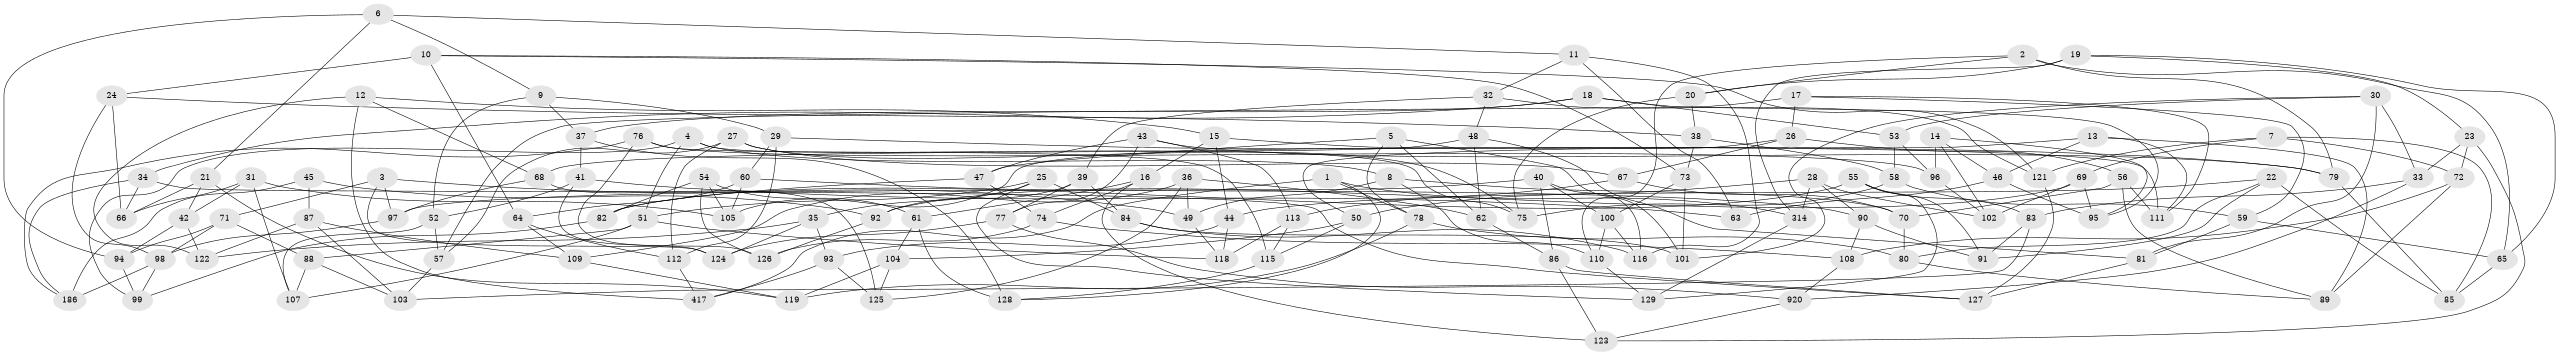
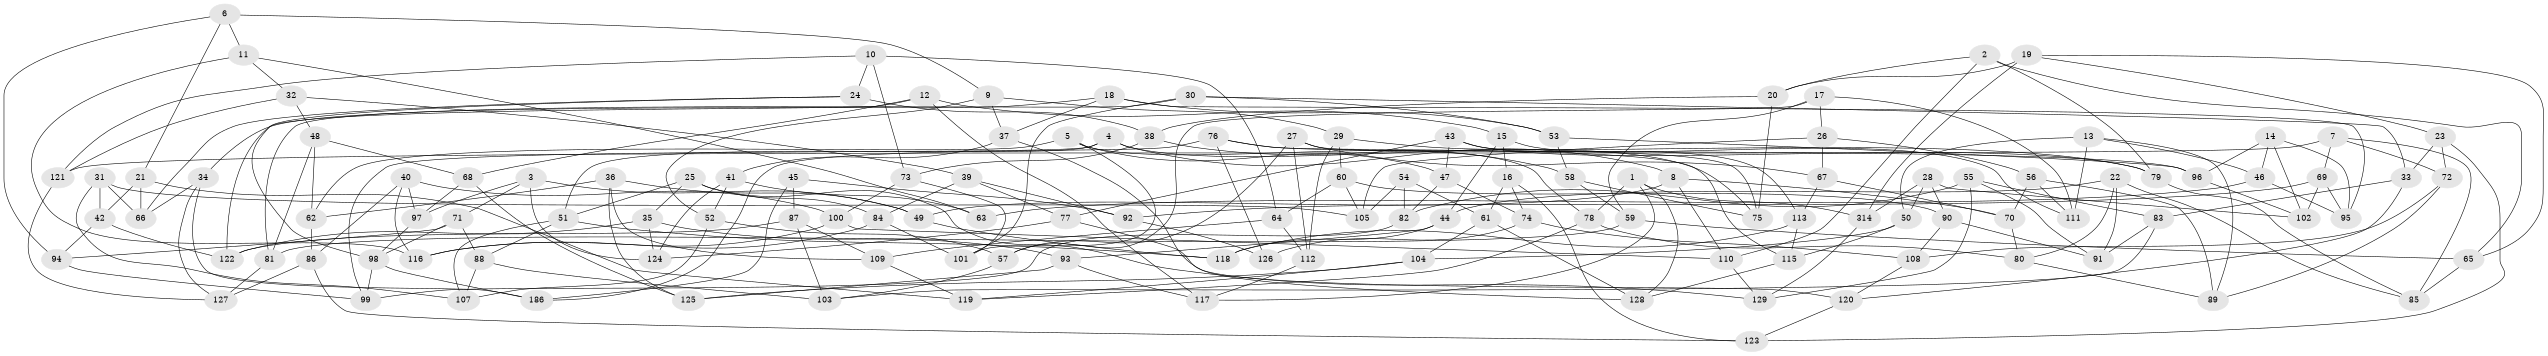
edge "54" -- "126": removed
node "417": label "417" -> "117"
node "920": label "920" -> "120"
